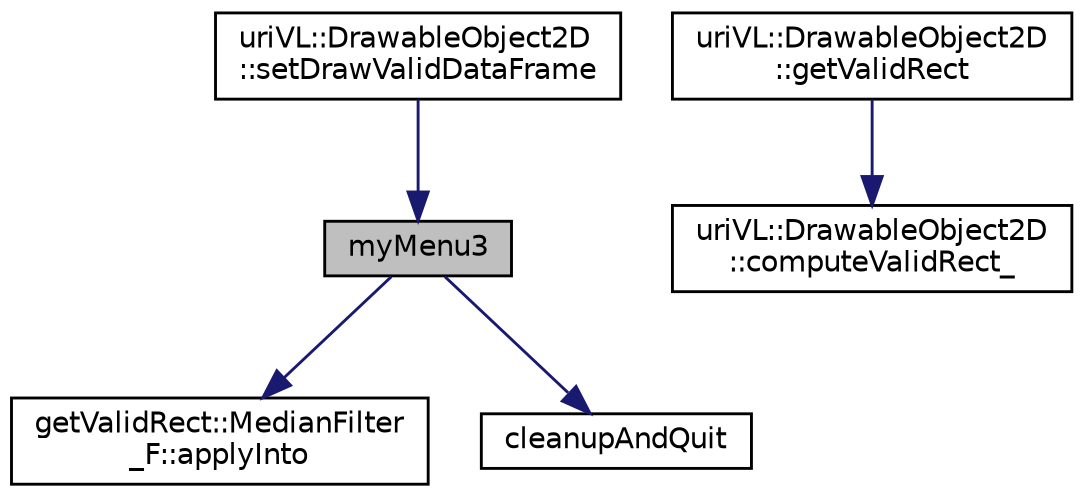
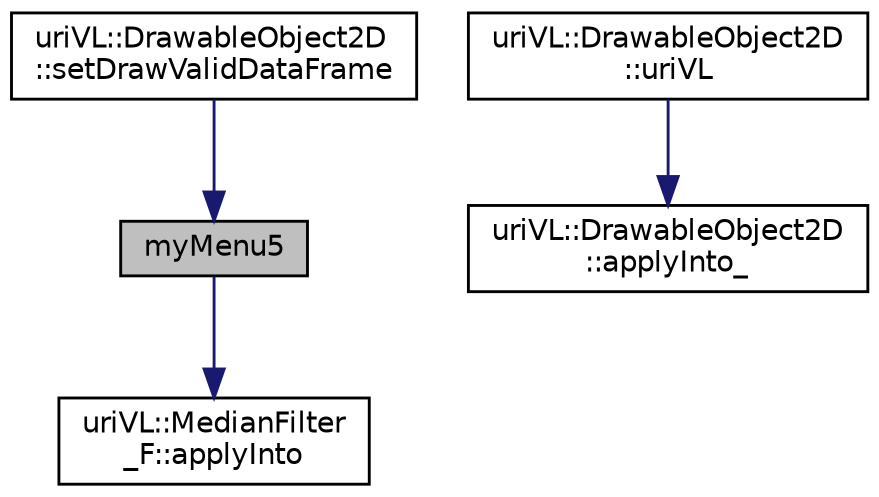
node "uriVL::DrawableObject2D ::getValidRect": label "uriVL::DrawableObject2D ::getValidRect" -> "uriVL::DrawableObject2D ::uriVL"
node "myMenu3": label "myMenu3" -> "myMenu5"
node "uriVL::DrawableObject2D ::computeValidRect_": label "uriVL::DrawableObject2D ::computeValidRect_" -> "uriVL::DrawableObject2D ::applyInto_"
node "getValidRect::MedianFilter _F::applyInto": label "getValidRect::MedianFilter _F::applyInto" -> "uriVL::MedianFilter _F::applyInto"
node "cleanupAndQuit": removed
